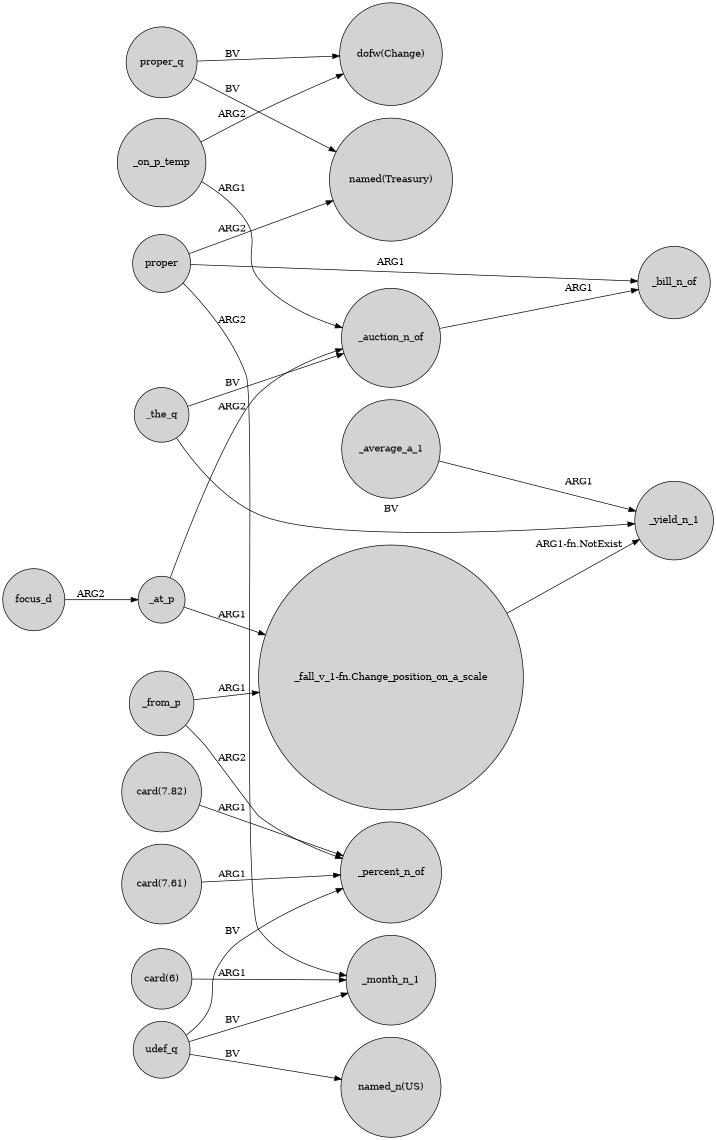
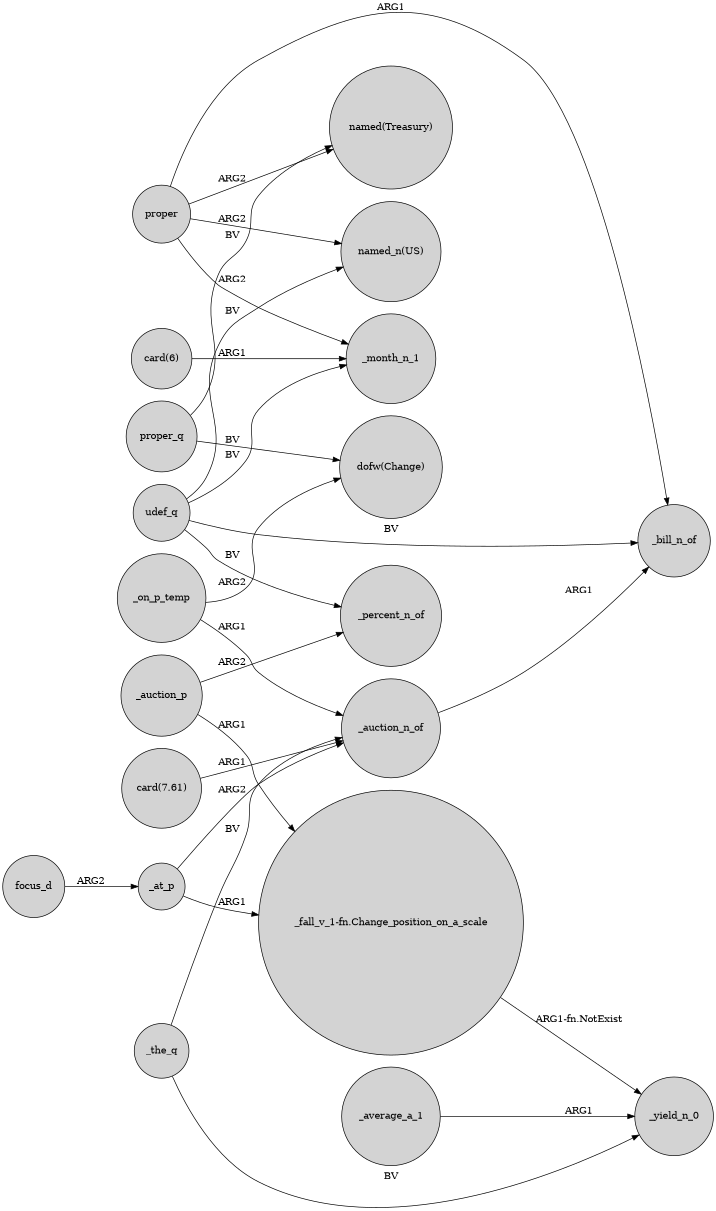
edge "proper" -> "named_n(US)": added, label "ARG2"
node "_yield_n_1": label "_yield_n_1" -> "_yield_n_0"
edge "udef_q" -> "_bill_n_of": added, label "BV"
node "_from_p": label "_from_p" -> "_auction_p"
node "card(7.82)": removed
edge "card(7.61)" -> "_percent_n_of": now "card(7.61)" -> "_auction_n_of"
